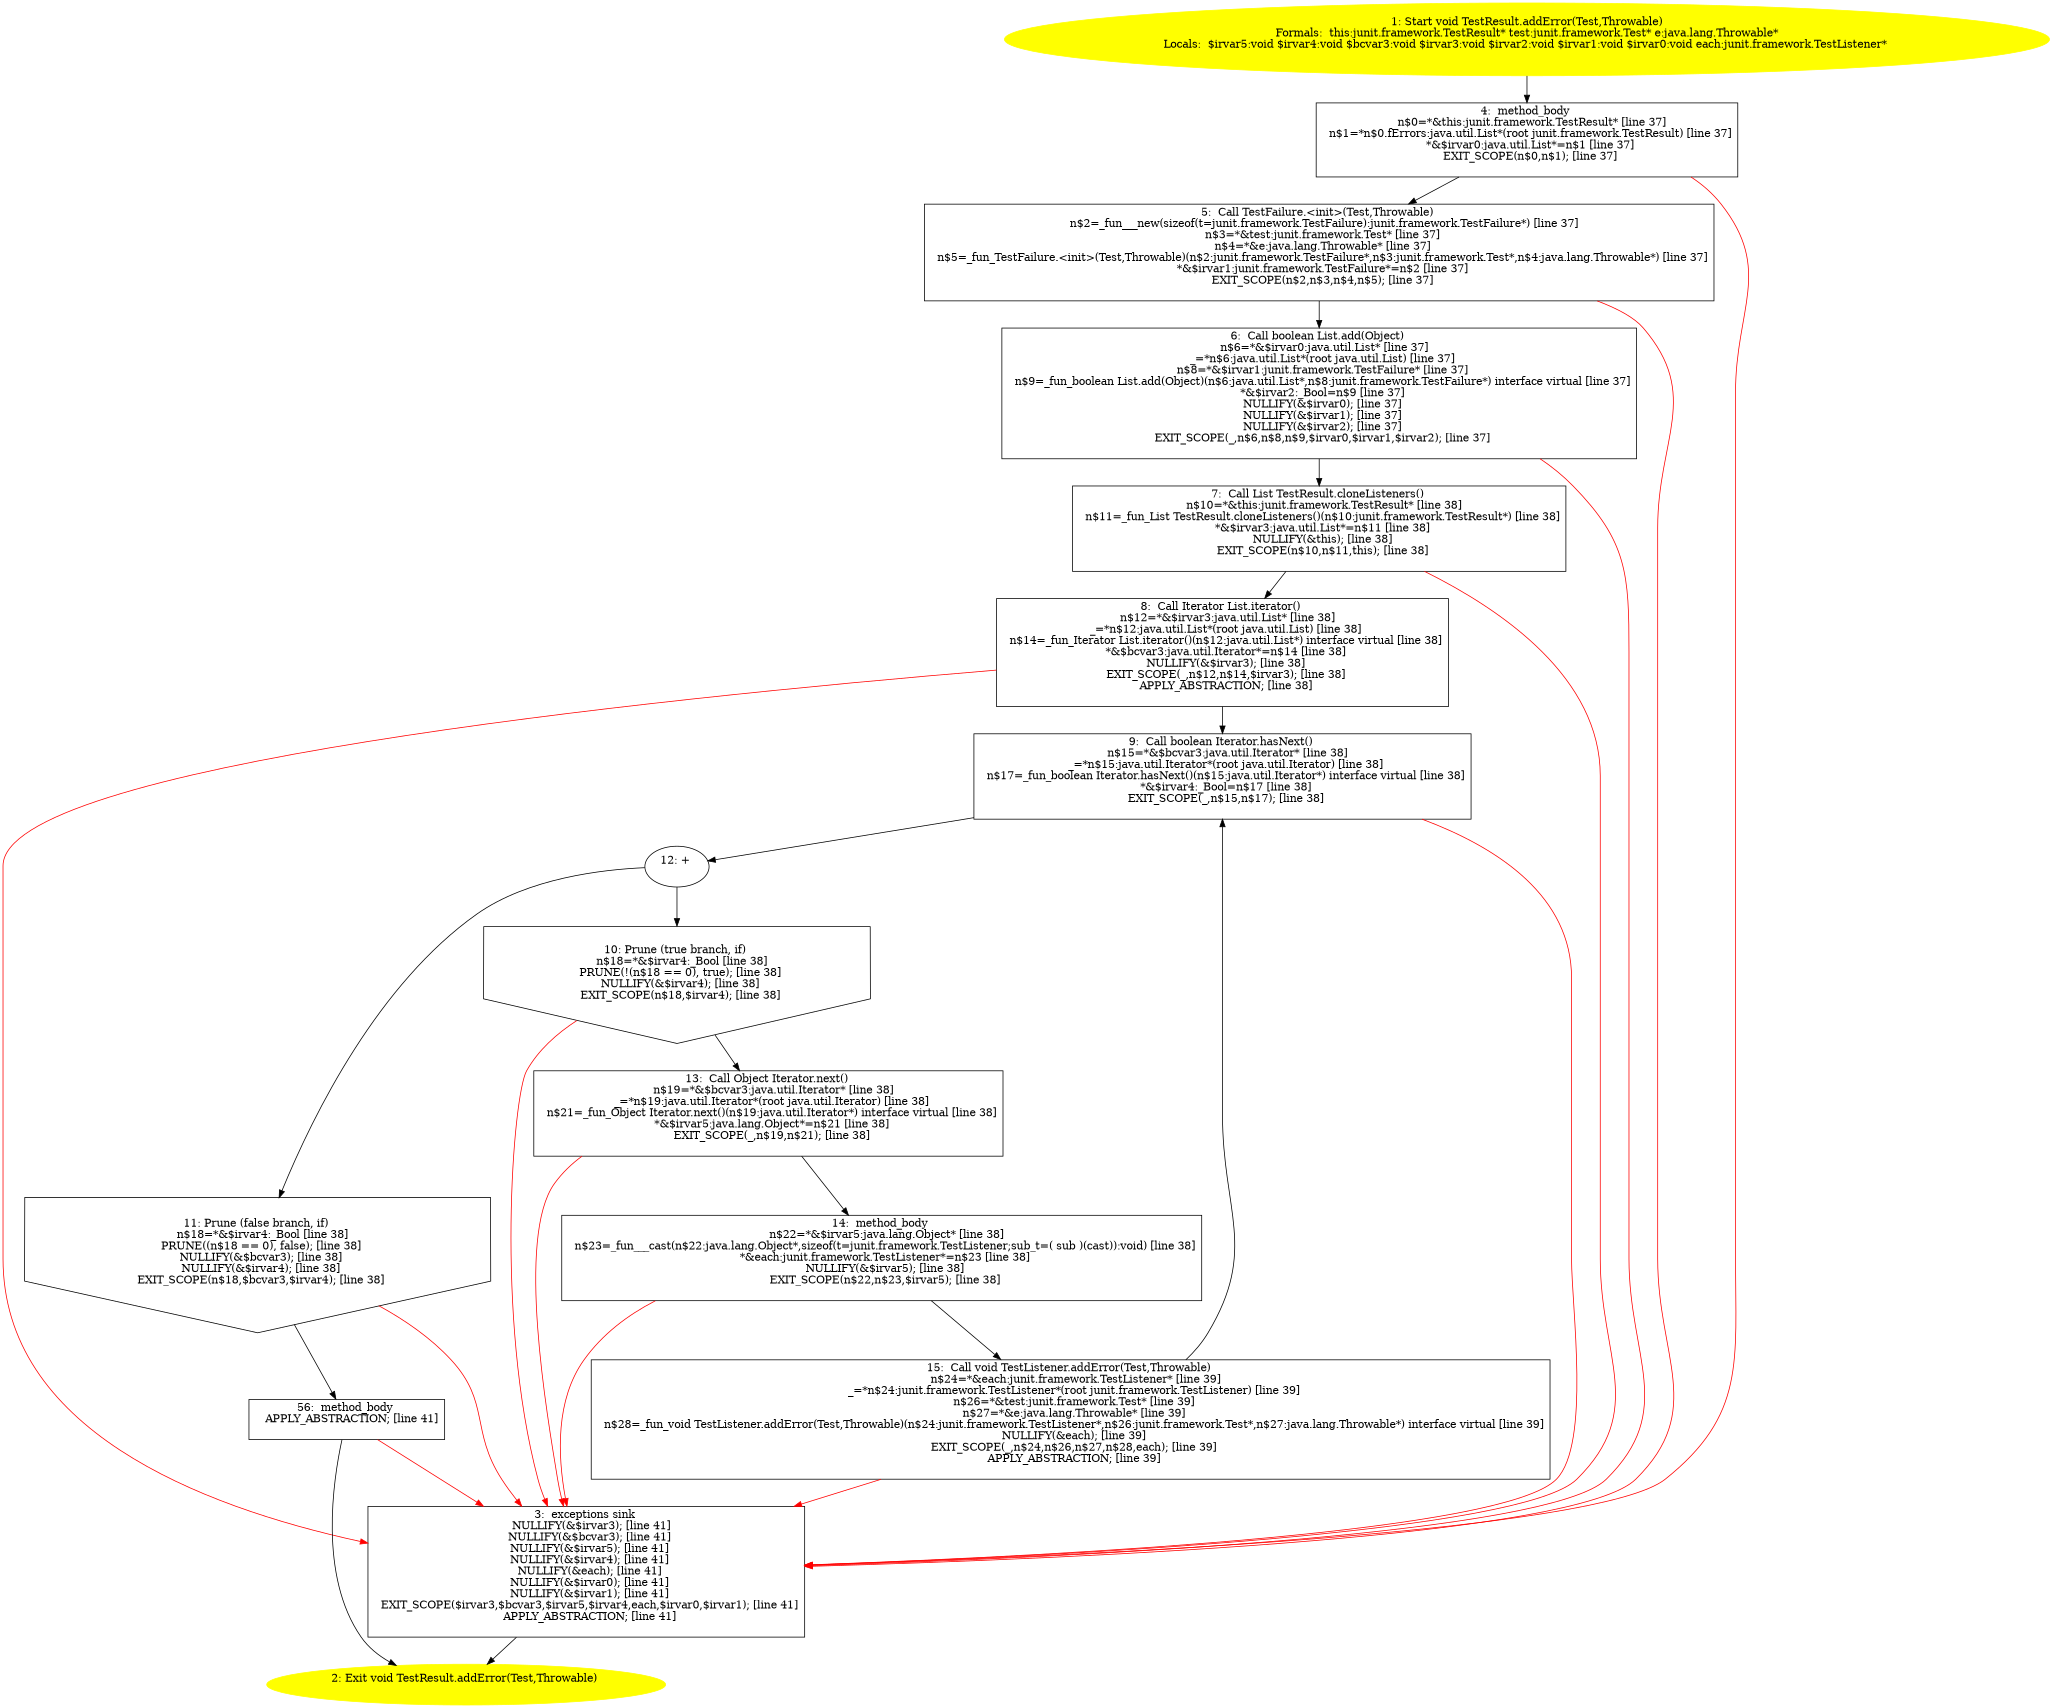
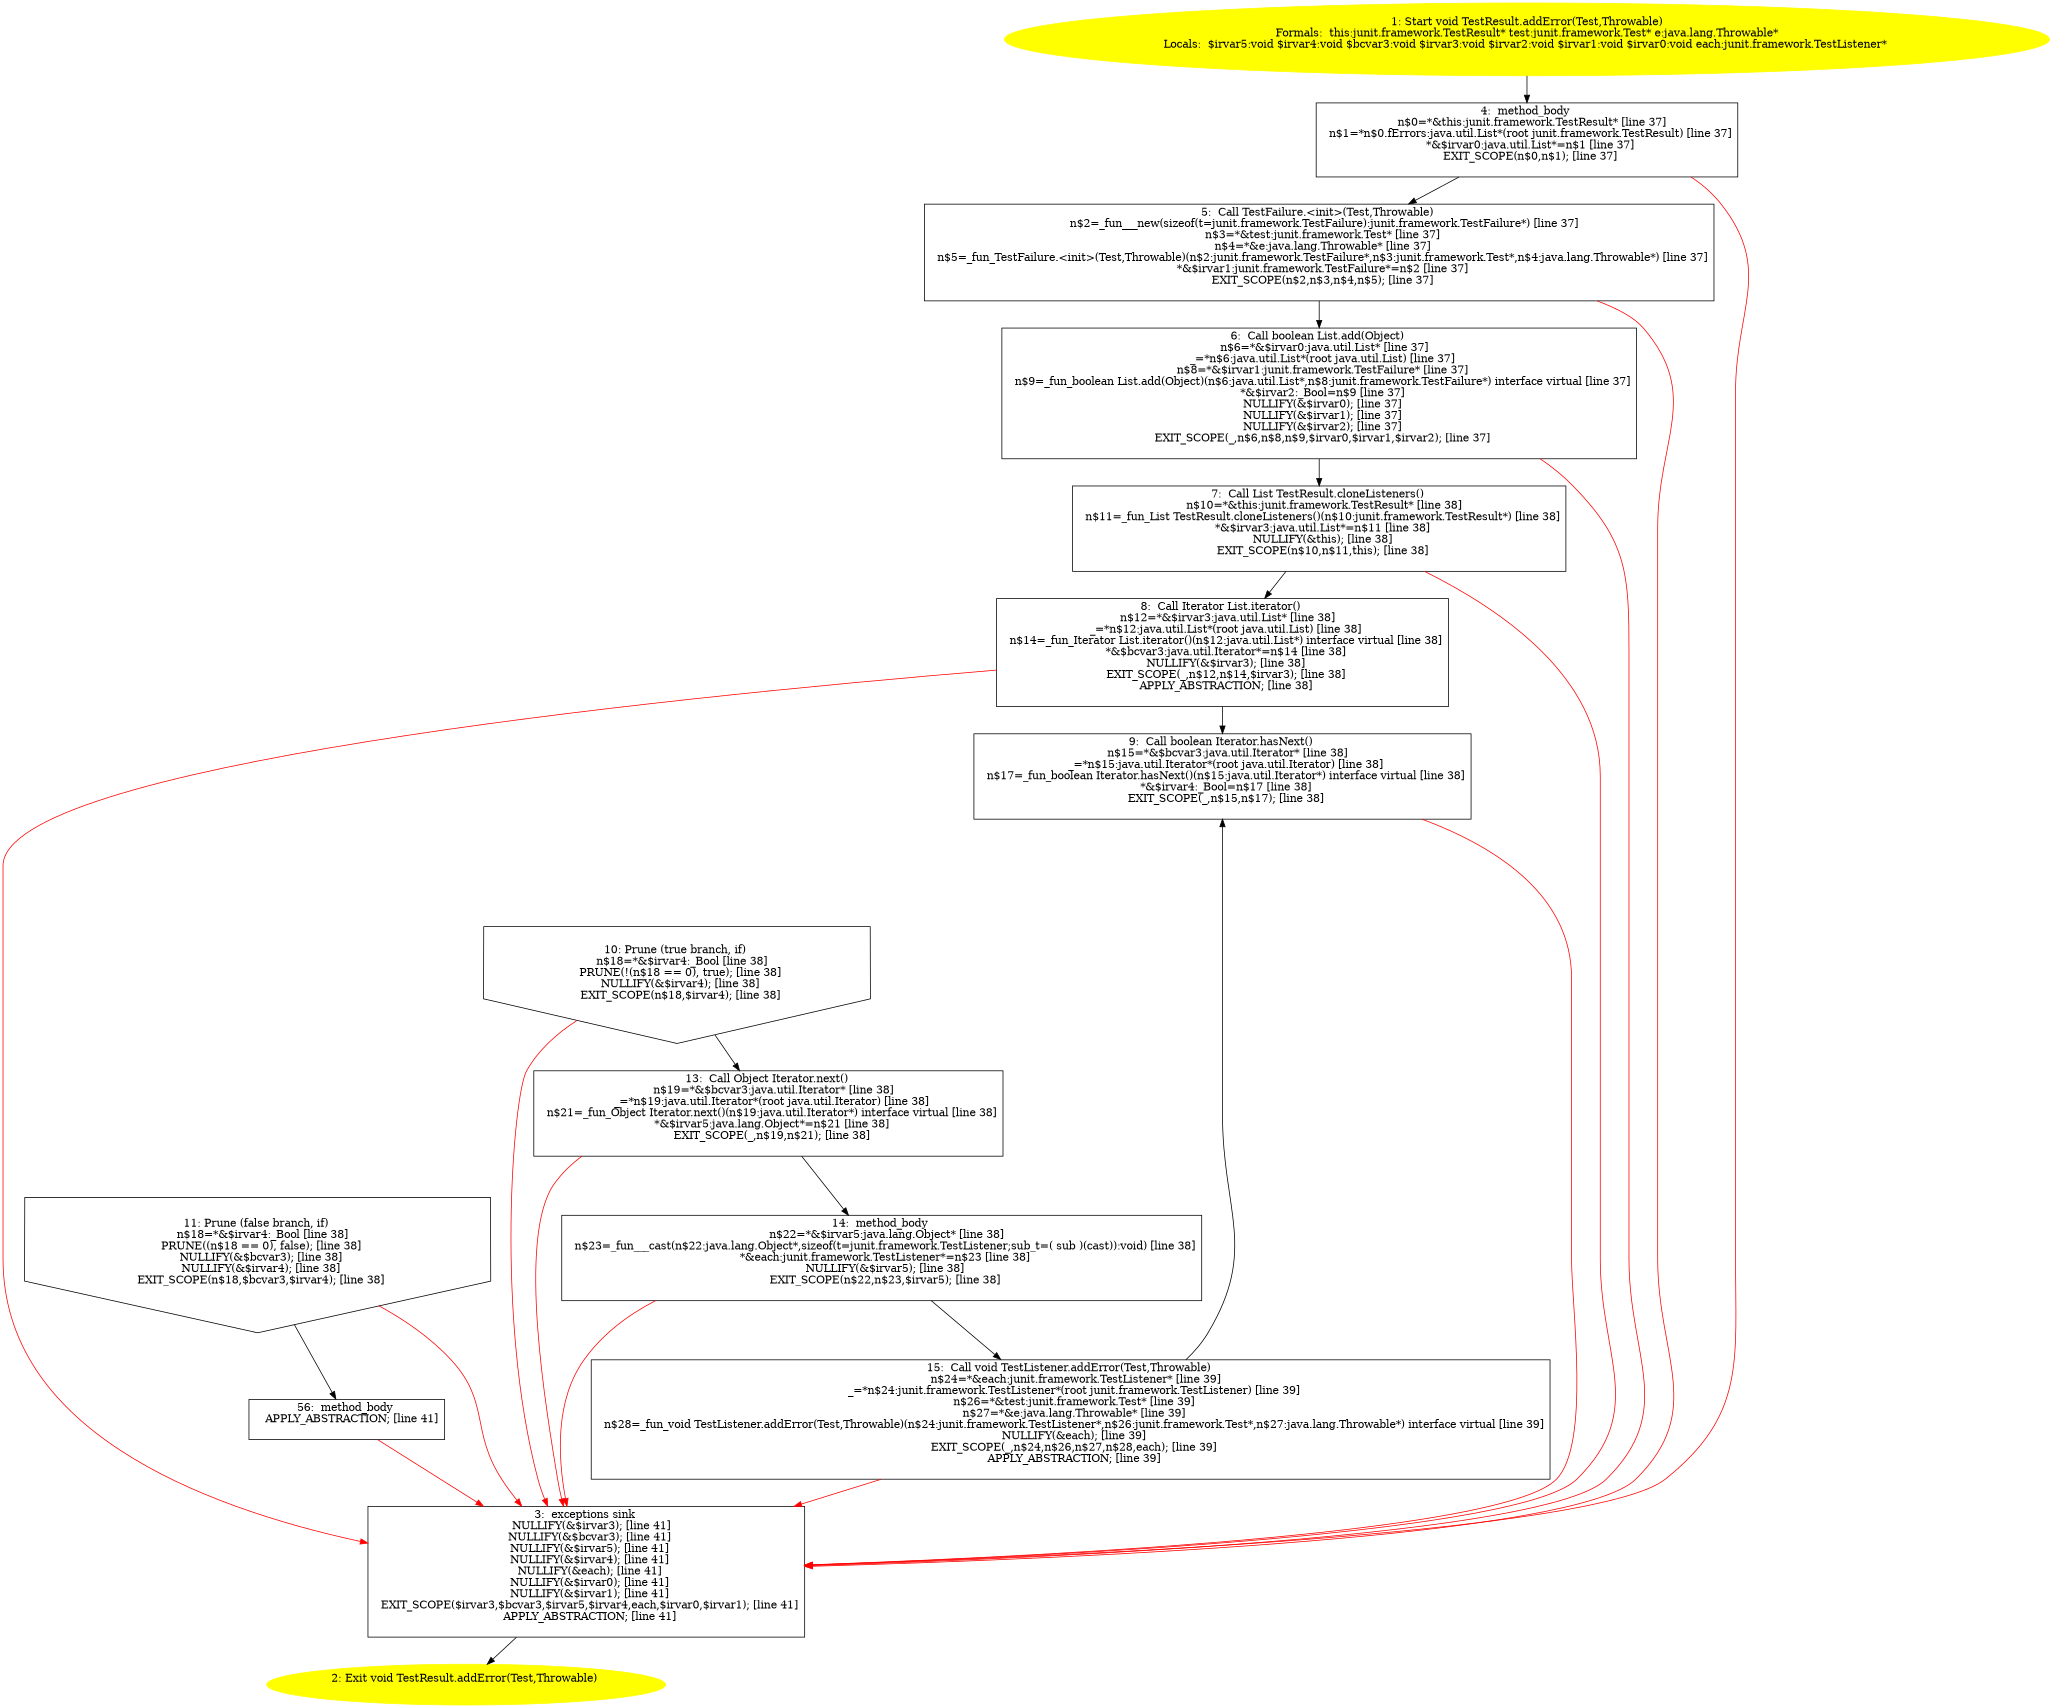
node "12: +": removed
edge "56:  method_body APPLY_ABSTRACTION; [line 41]" -> "2: Exit void TestResult.addError(Test,Throwable)": removed
